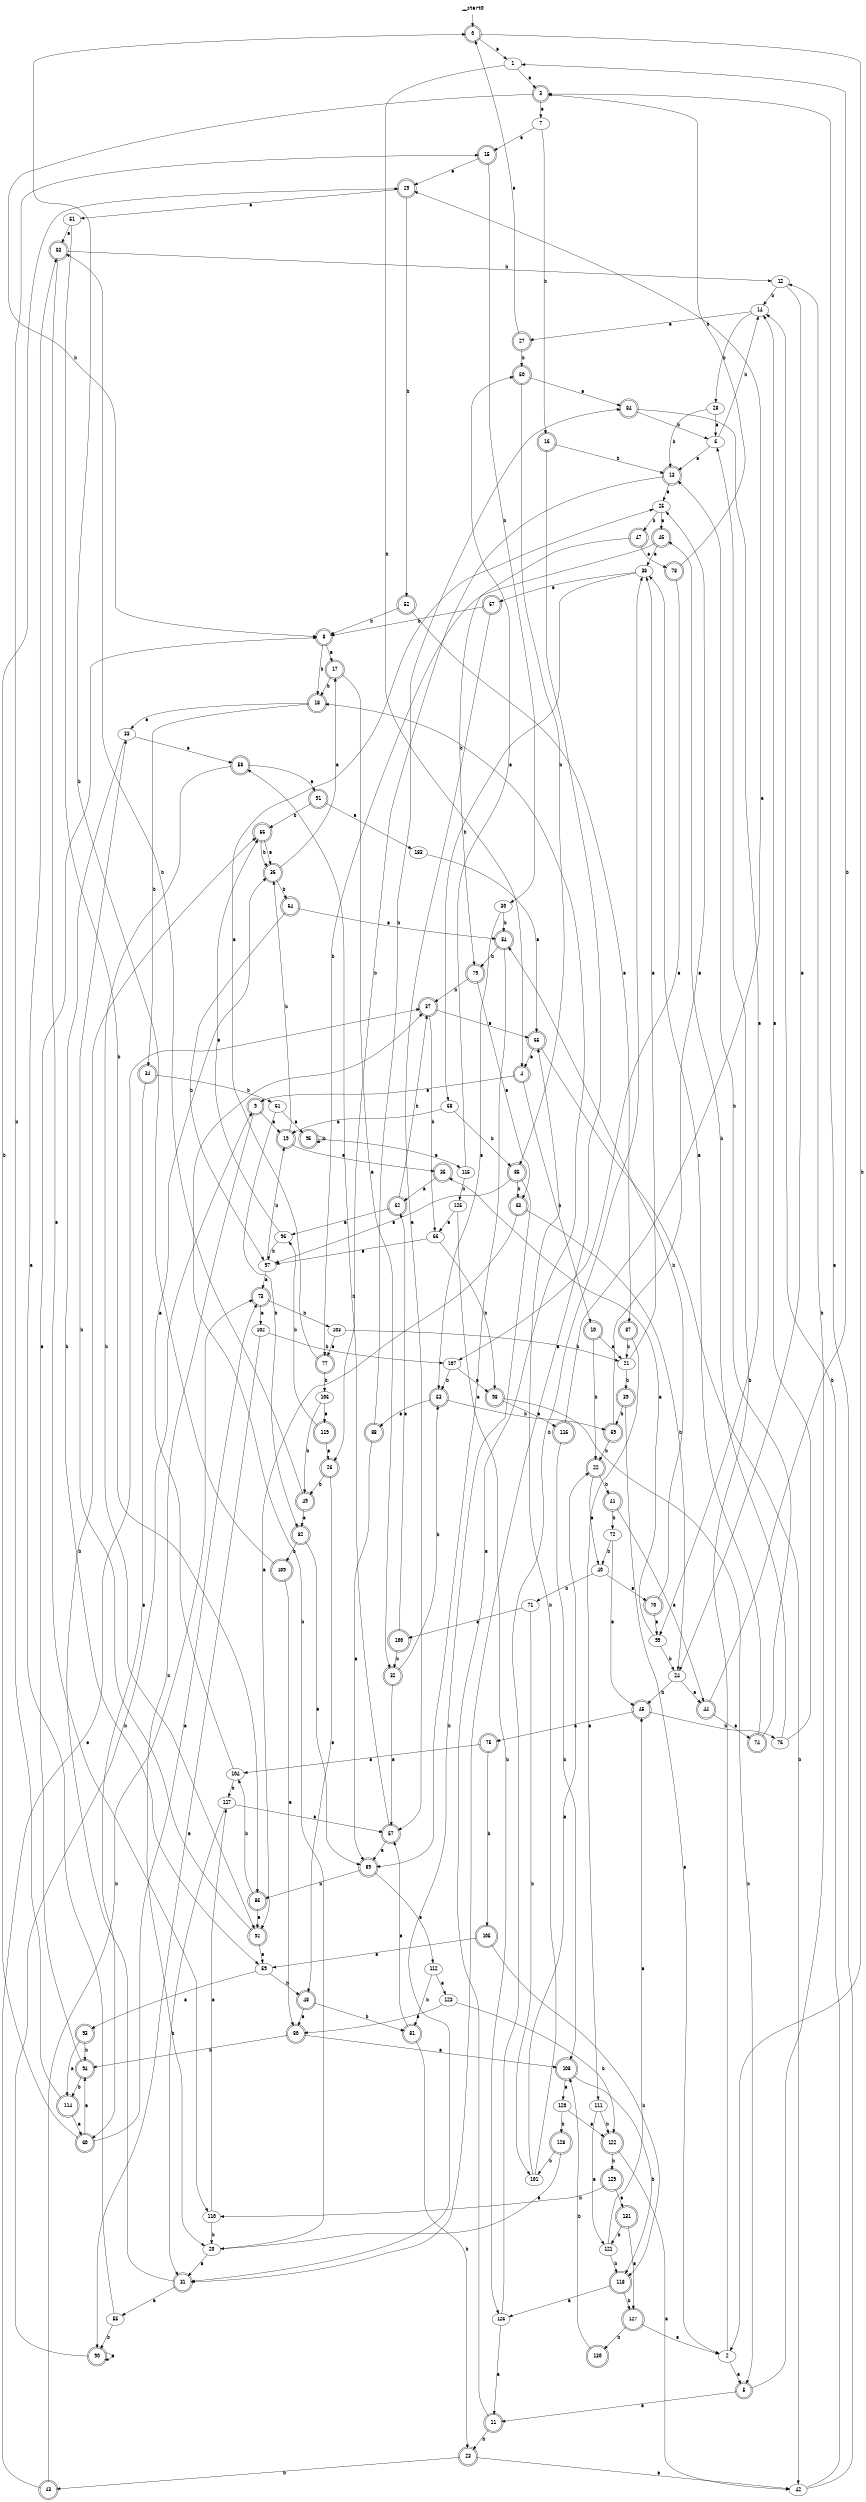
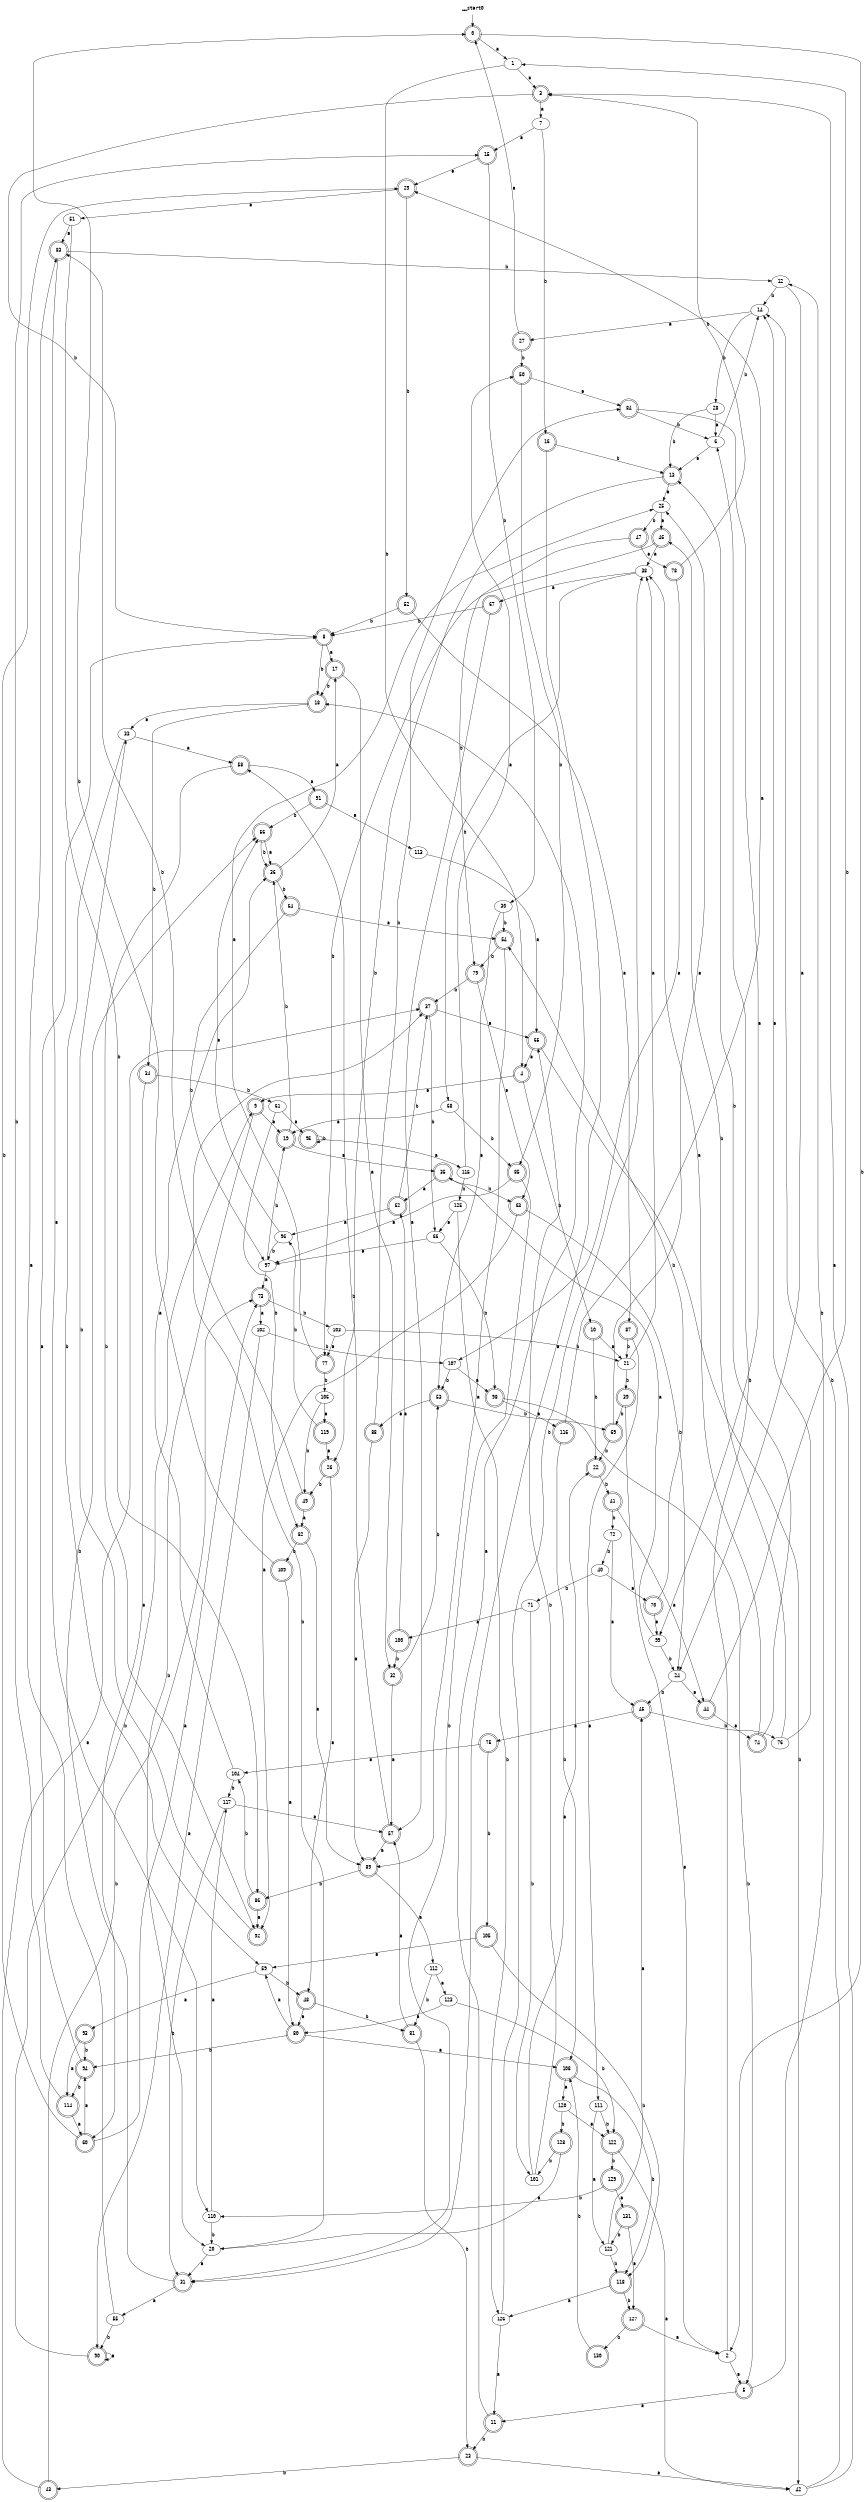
node "183": label "183" -> "113"
edge "85" -> "63": now "35" -> "63"
edge "22" -> "40": removed, label "a"
edge "92" -> "59": now "80" -> "59"
